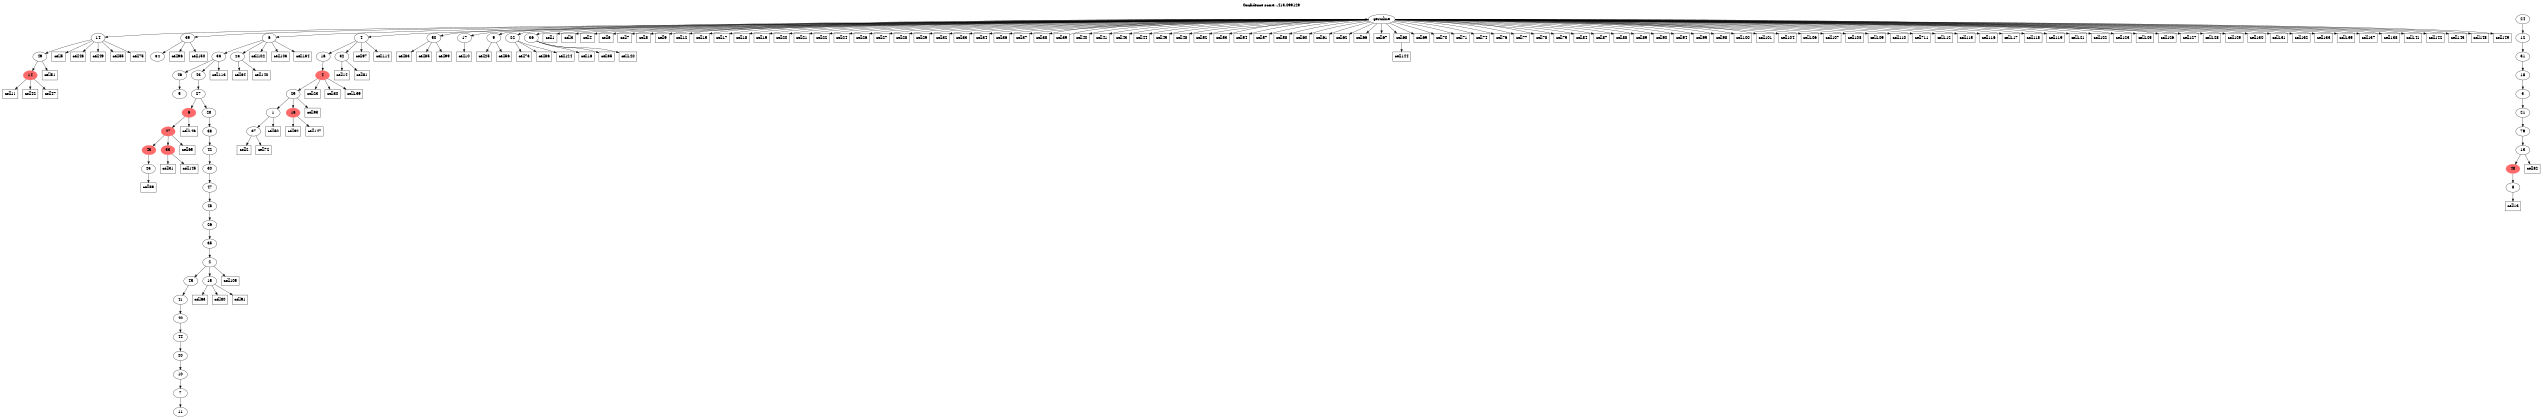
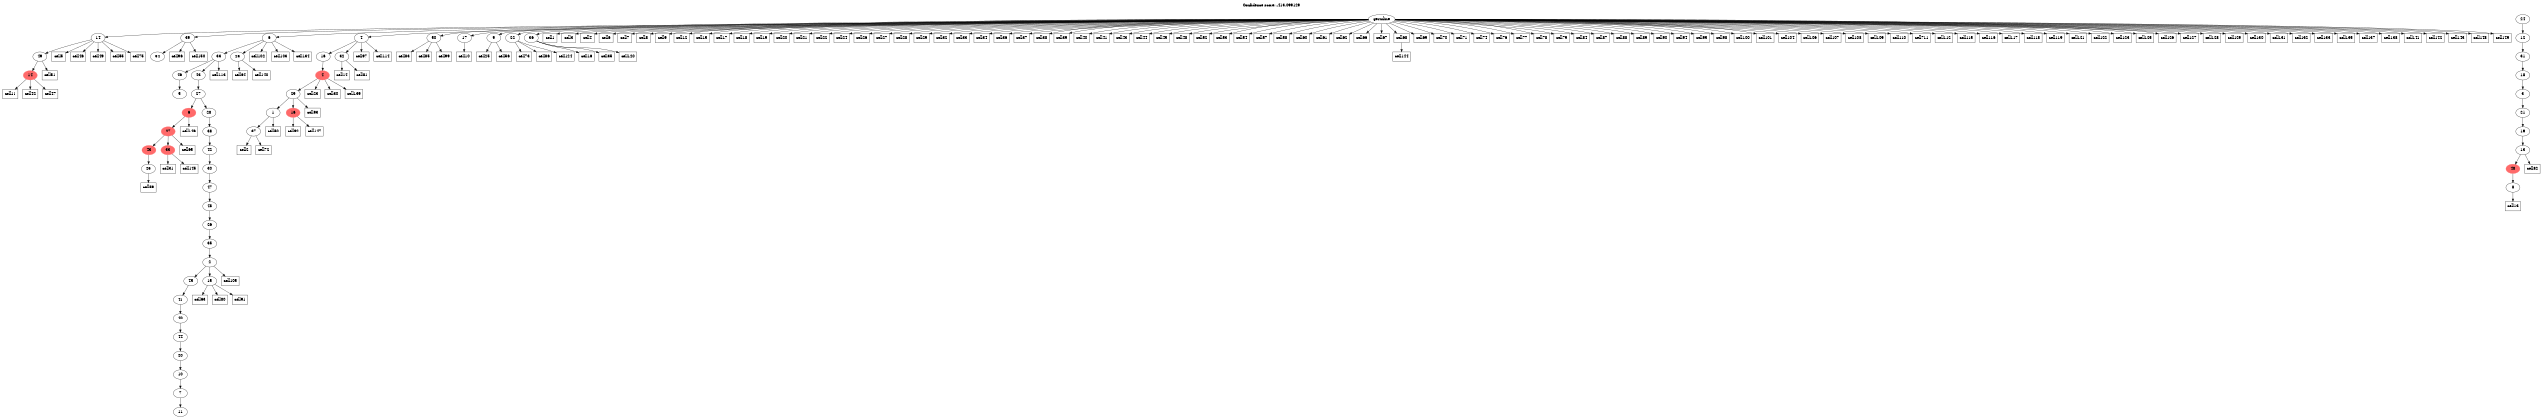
edge "cell39" -> "germline": reversed
node "79": label "79" -> "19"
